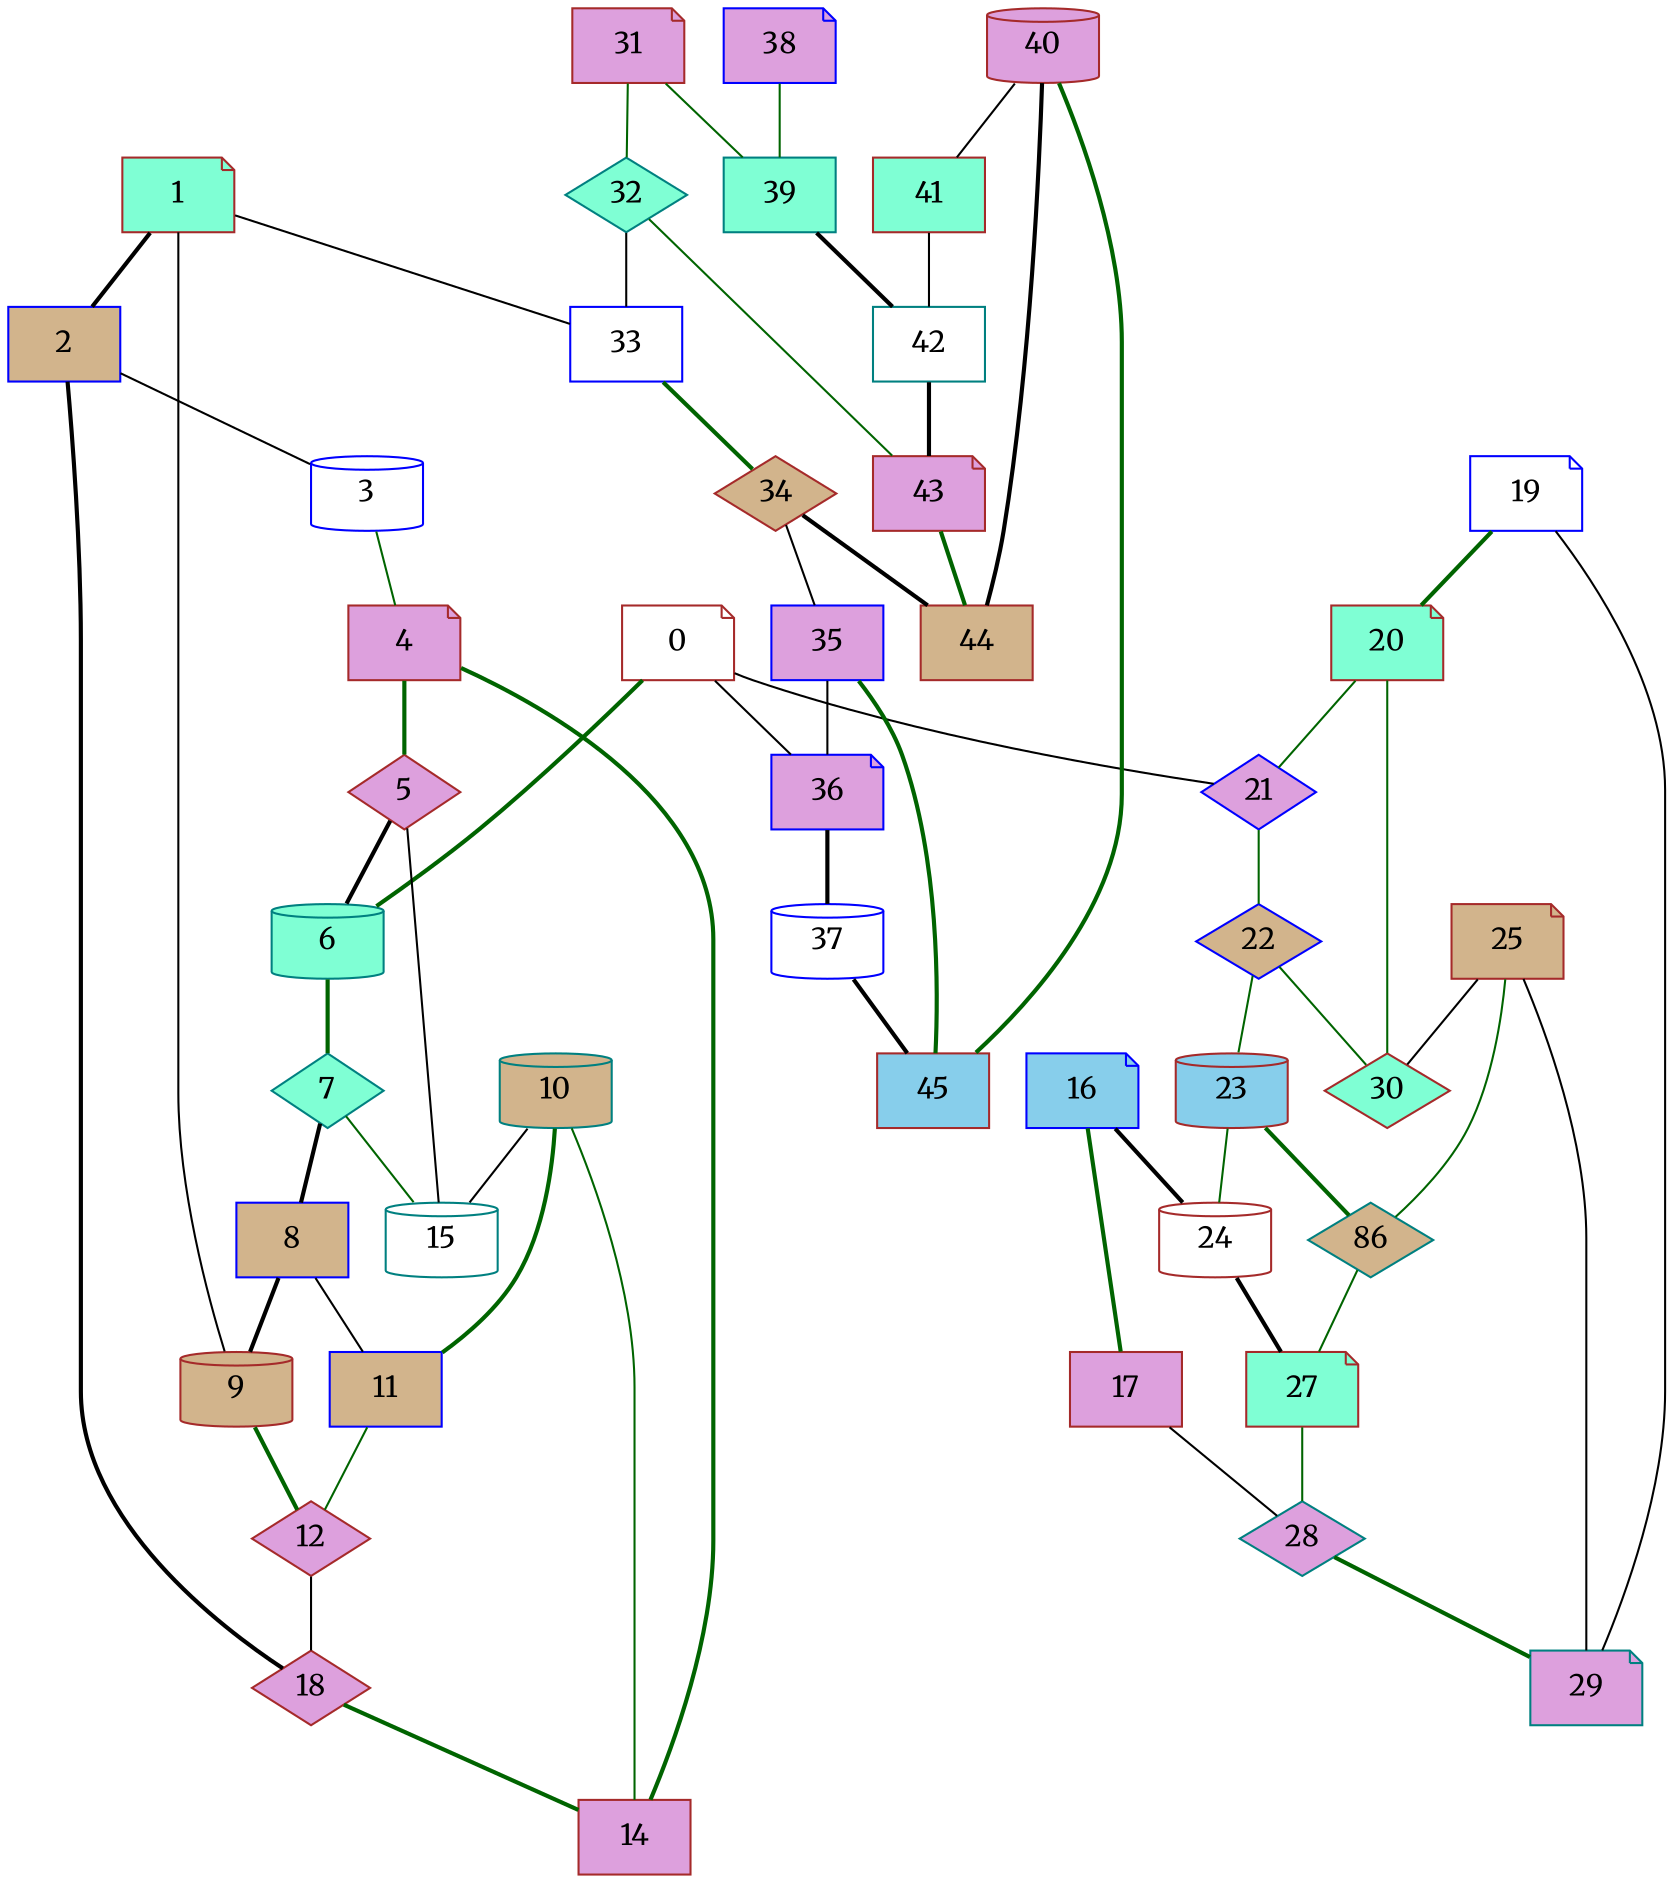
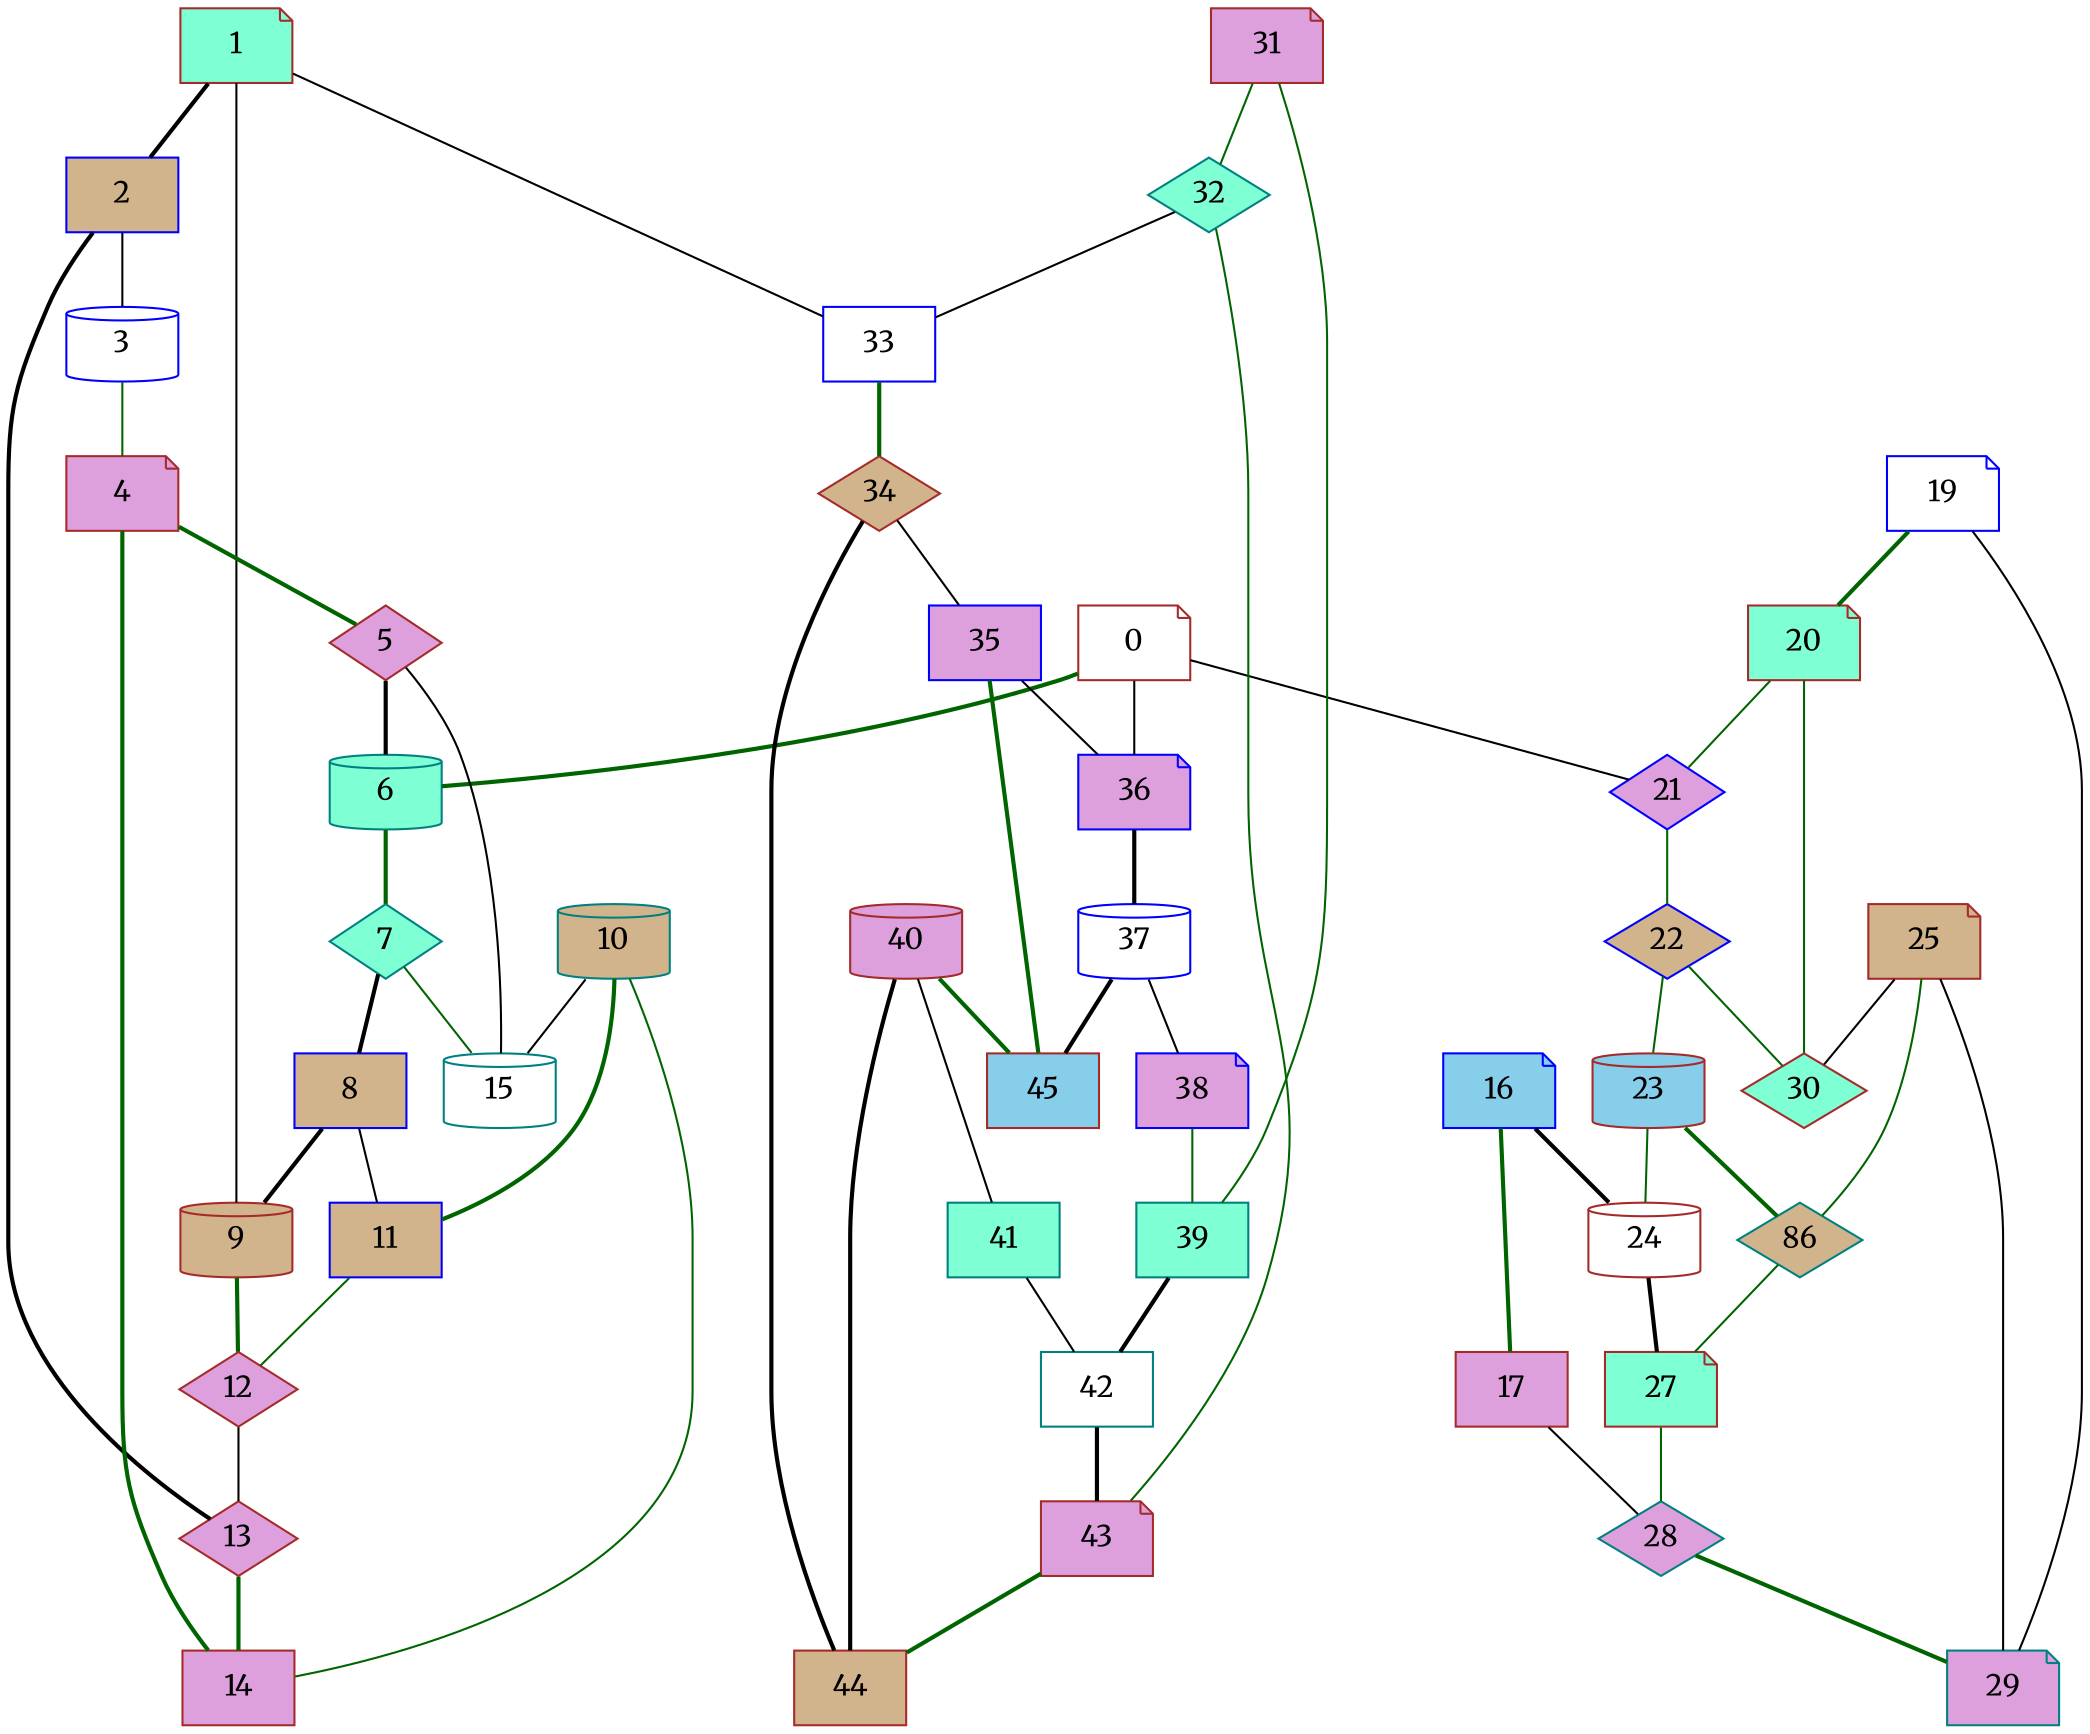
node "41": color brown -> teal
edge "37" -- "38": added
node "18": label "18" -> "13"
